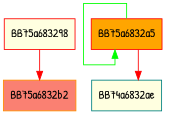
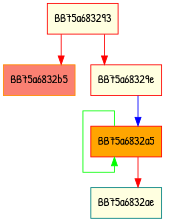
node "BB75a683298": label "BB75a683298" -> "BB75a683293"
node "BB75a68329e": added
node "BB75a6832b2": label "BB75a6832b2" -> "BB75a6832b5"
node "BB74a6832ae": label "BB74a6832ae" -> "BB75a6832ae"
